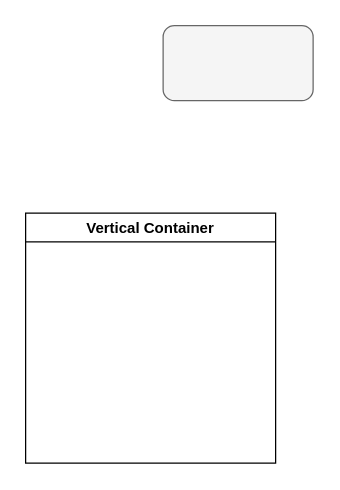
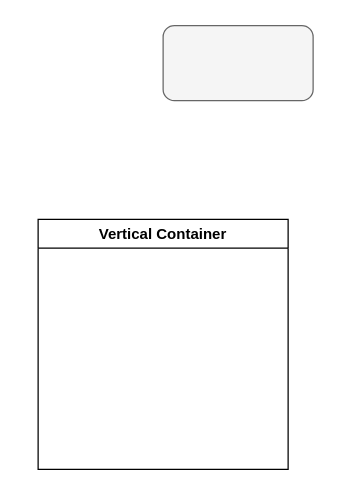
node "Vertical Container": moved (151, 338) -> (163, 344)
